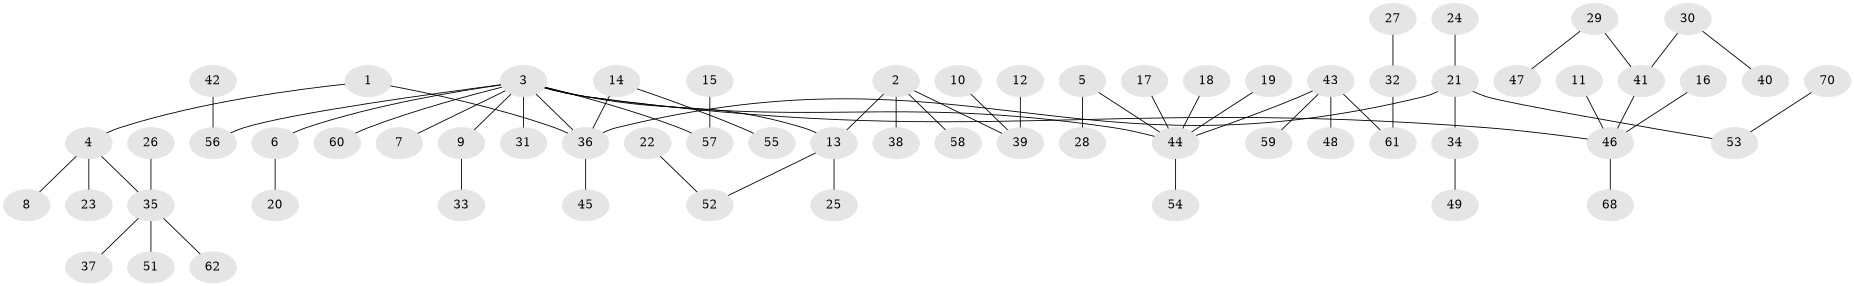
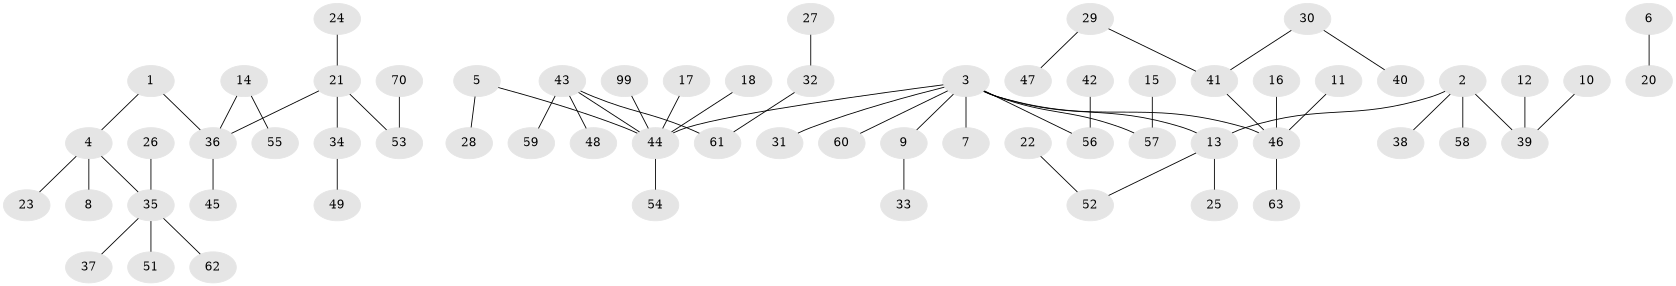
node "19": label "19" -> "99"
edge "3" -- "6": removed
edge "3" -- "36": removed
node "68": label "68" -> "63"
